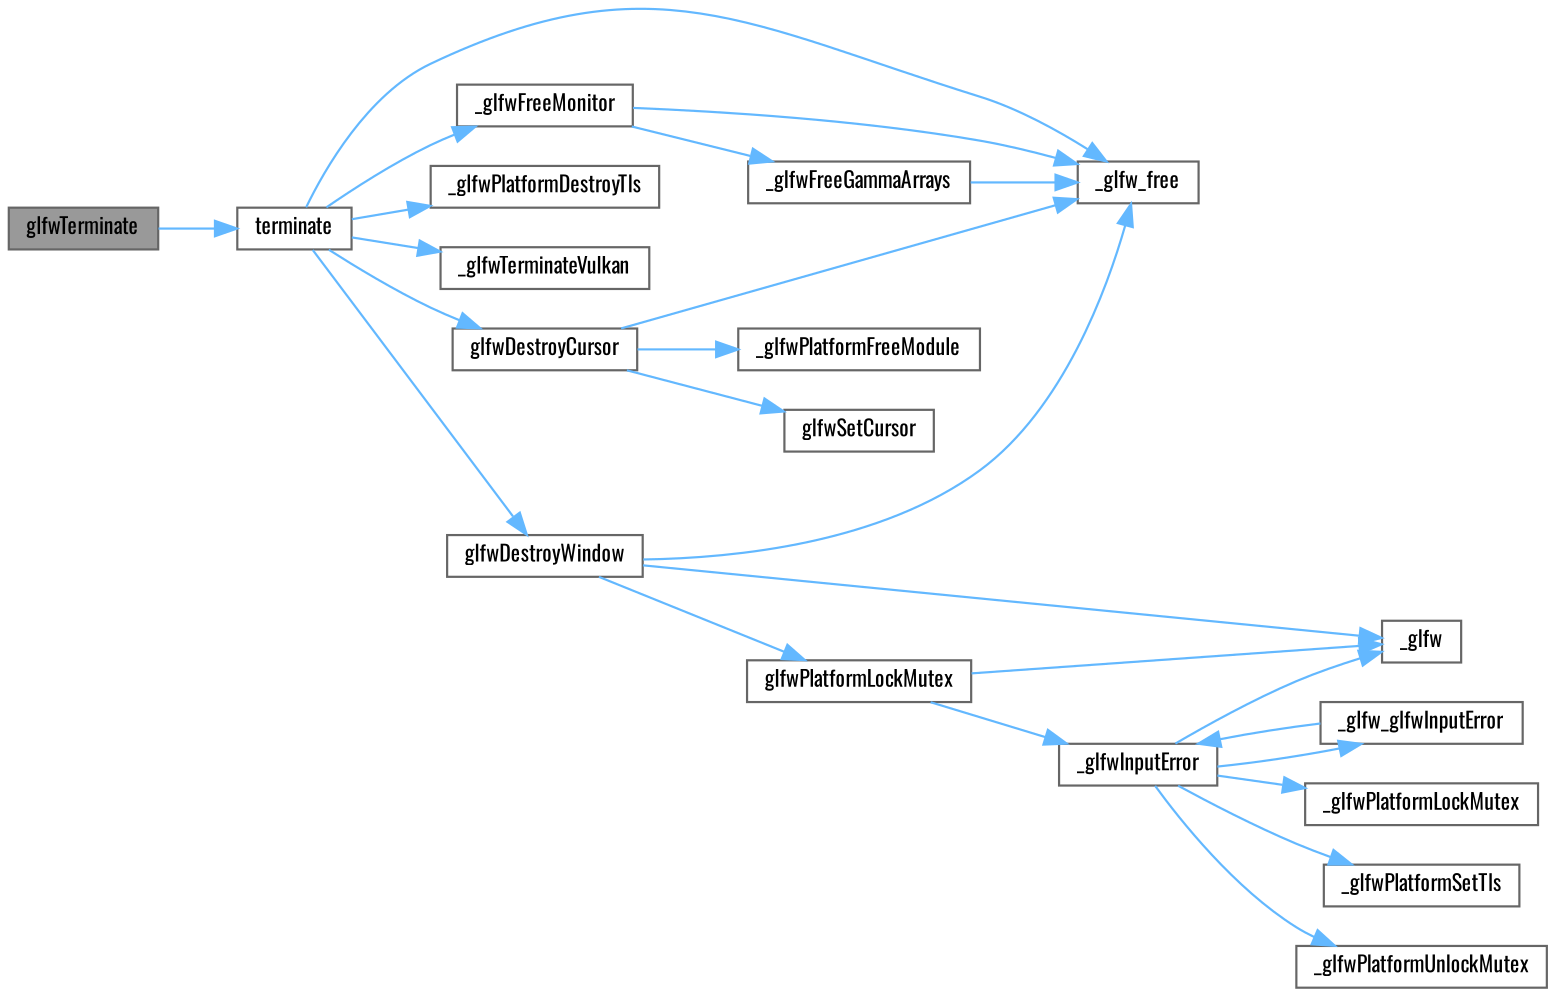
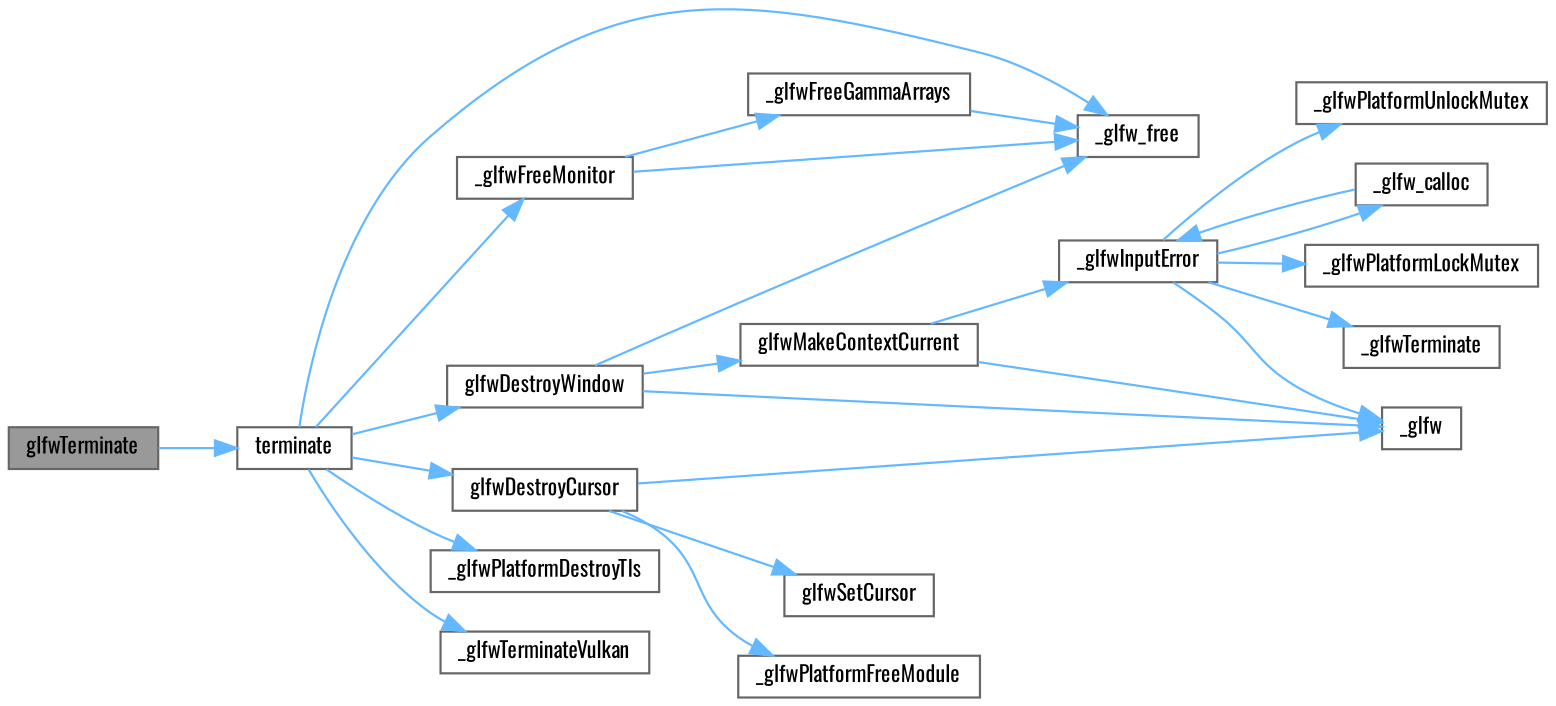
edge "glfwDestroyCursor" -> "_glfw_free": now "glfwDestroyCursor" -> "_glfw"
node "glfwPlatformLockMutex": label "glfwPlatformLockMutex" -> "glfwMakeContextCurrent"
node "_glfw_glfwInputError": label "_glfw_glfwInputError" -> "_glfw_calloc"
node "_glfwPlatformSetTls": label "_glfwPlatformSetTls" -> "_glfwTerminate"
